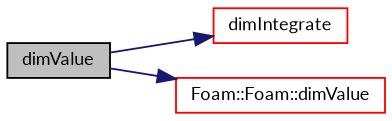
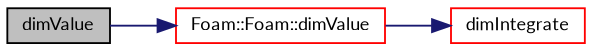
edge "dimValue" -> "dimIntegrate": now "Foam::Foam::dimValue" -> "dimIntegrate"
